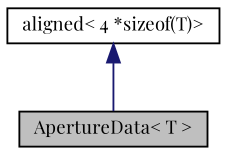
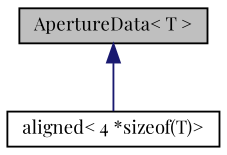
edge "ApertureData< T >" -> "aligned< 4 *sizeof(T)>": reversed
